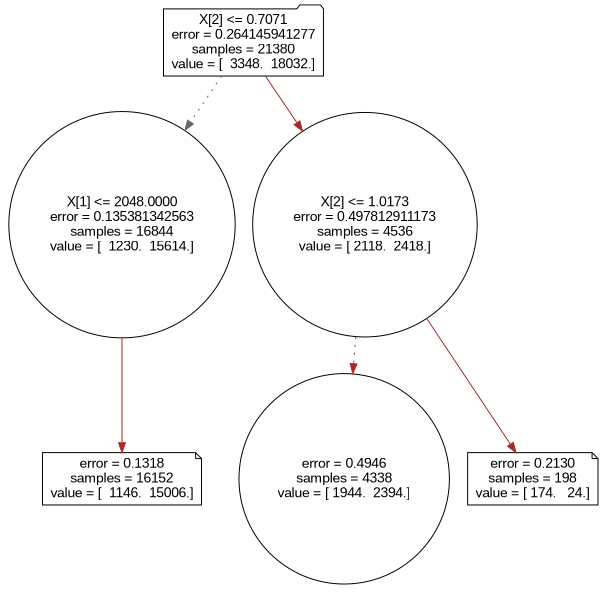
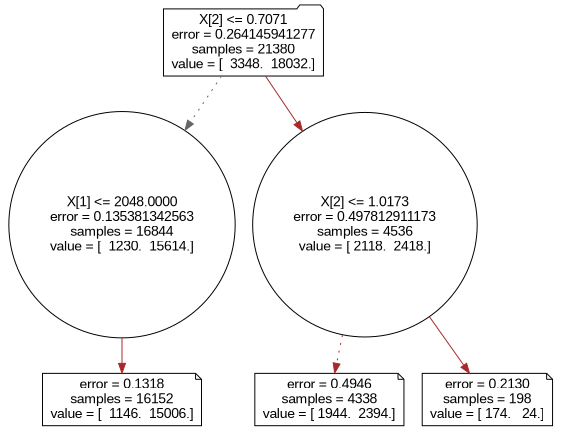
node "error = 0.4946 samples = 4338 value = [ 1944.  2394.]": shape circle -> note
